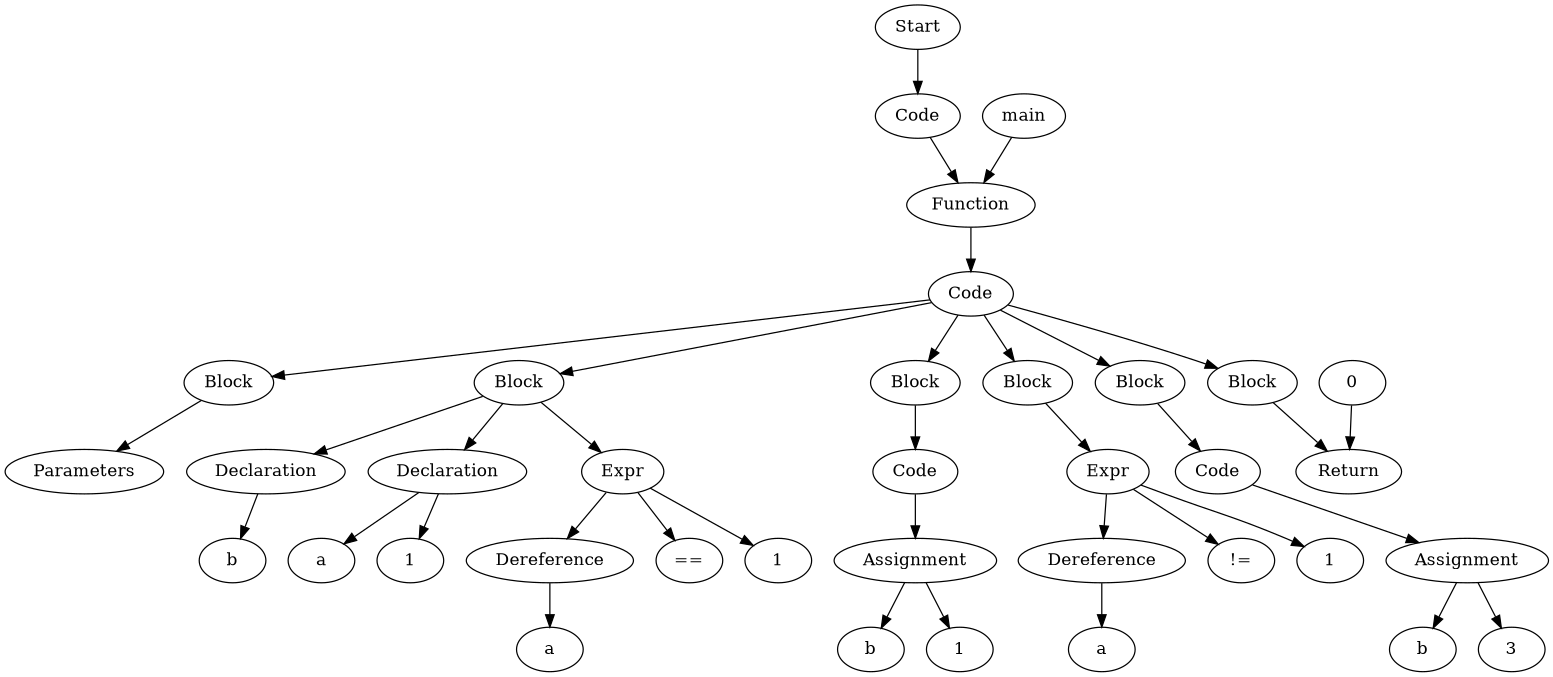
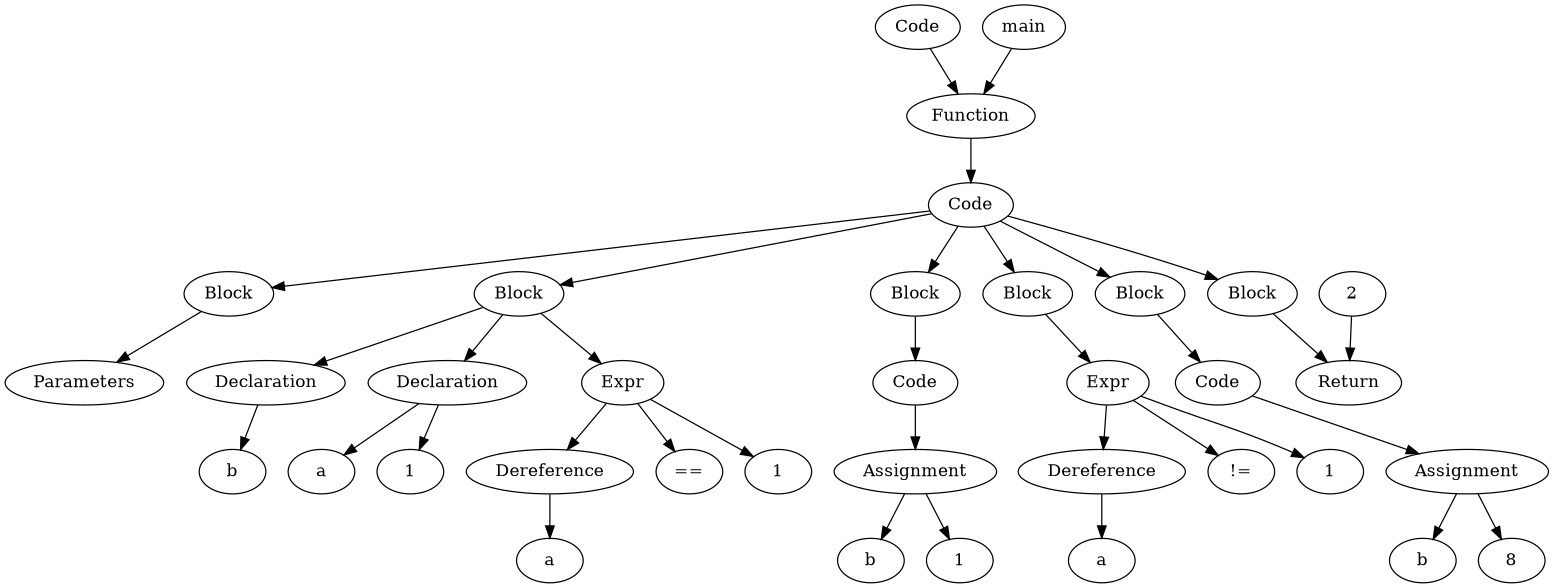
node "Start": removed
node "0": label "0" -> "2"
node "3": label "3" -> "8"
